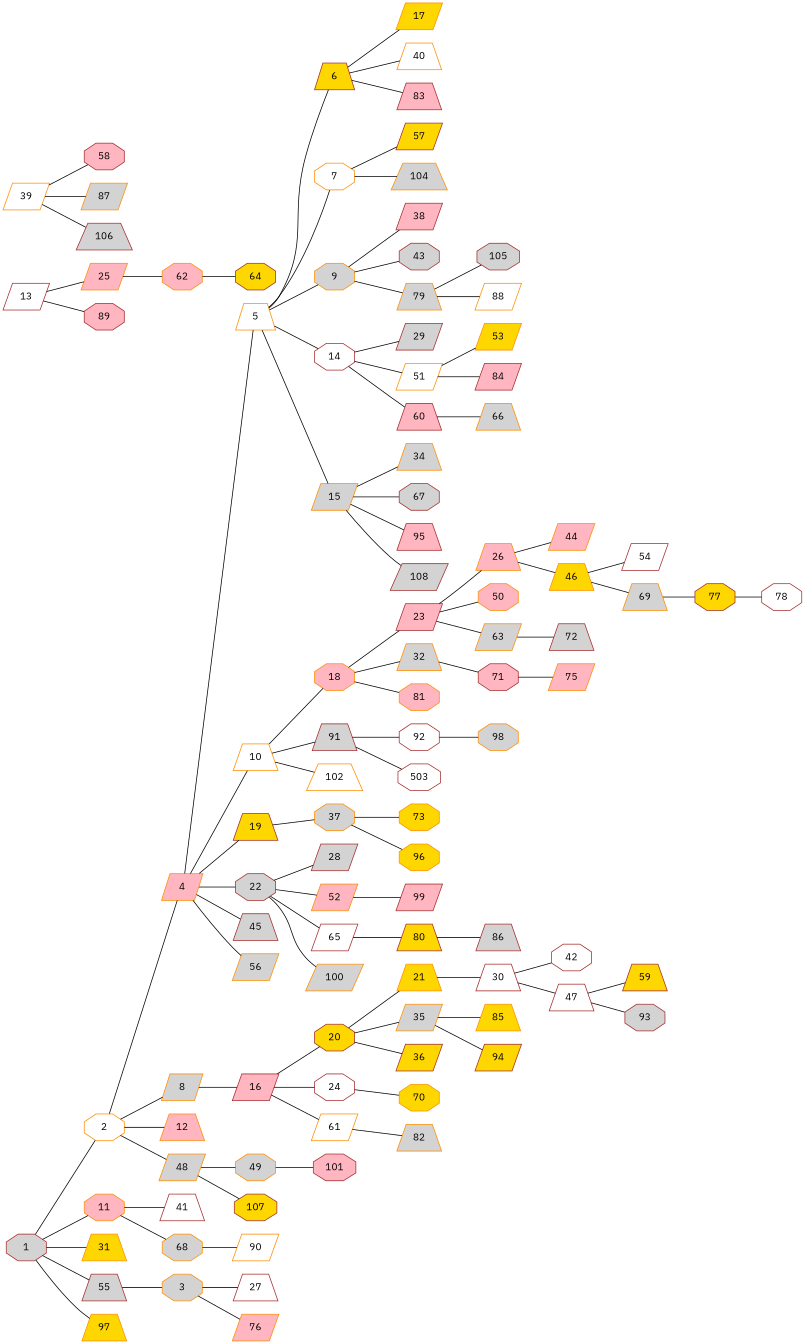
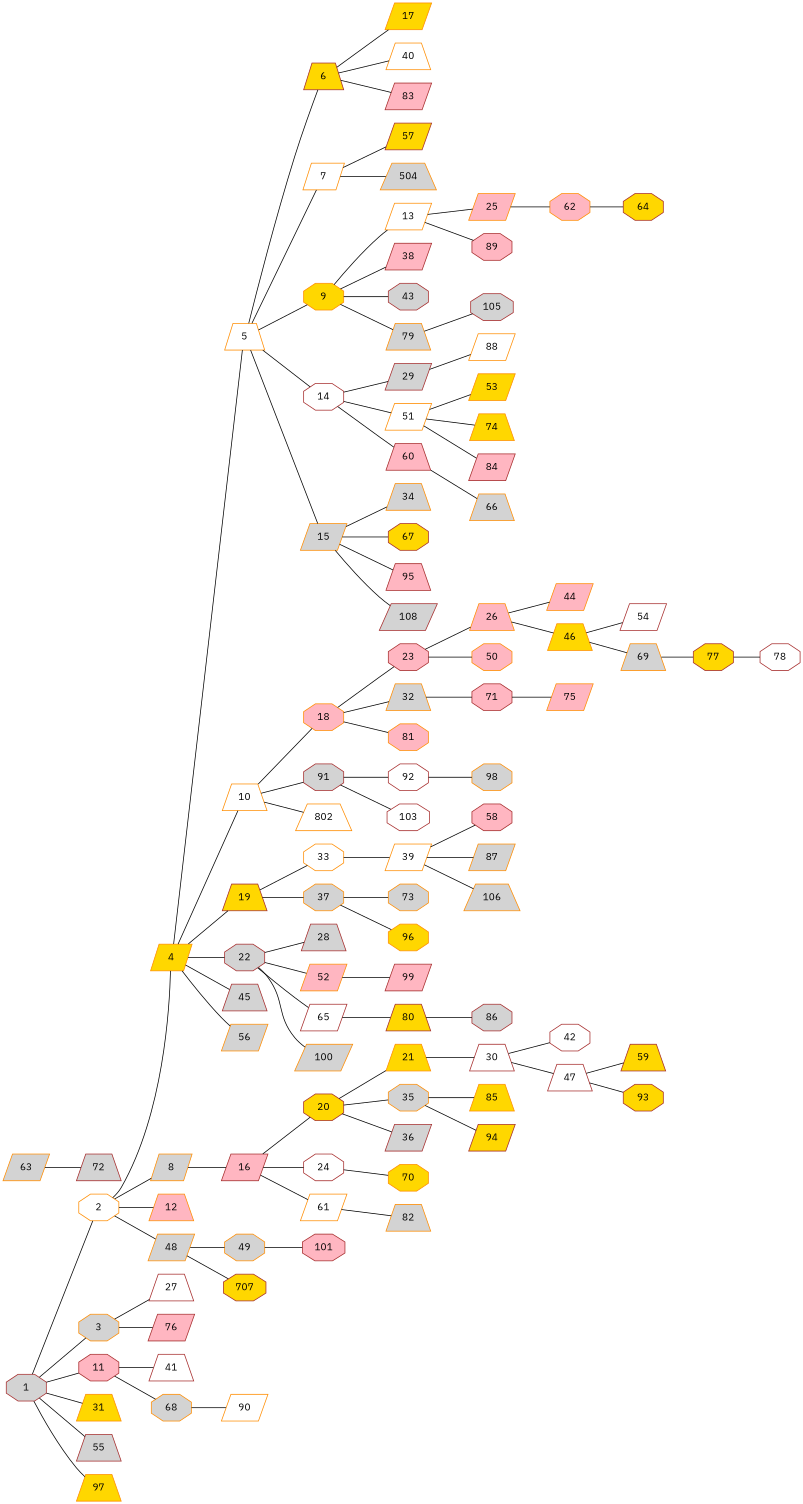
node "83": shape trapezium -> parallelogram
node "7": shape octagon -> parallelogram
node "104": label "104" -> "504"
node "106": color brown -> darkorange
edge "13" -- "9": added
node "9": fillcolor lightgrey -> gold
node "13": color brown -> darkorange
edge "79" -- "88": now "29" -- "88"
node "74": added
node "67": fillcolor lightgrey -> gold
node "23": shape parallelogram -> octagon
edge "23" -- "63": removed
node "91": shape trapezium -> octagon
node "102": label "102" -> "802"
node "503": label "503" -> "103"
node "73": fillcolor gold -> lightgrey
node "33": added
node "28": shape parallelogram -> trapezium
node "4": fillcolor lightpink -> gold
node "86": shape trapezium -> octagon
node "35": shape parallelogram -> octagon
node "93": fillcolor lightgrey -> gold
node "36": fillcolor gold -> lightgrey
node "11": color darkorange -> brown
node "107": label "107" -> "707"
edge "55" -- "3": now "1" -- "3"
node "76": color darkorange -> brown
